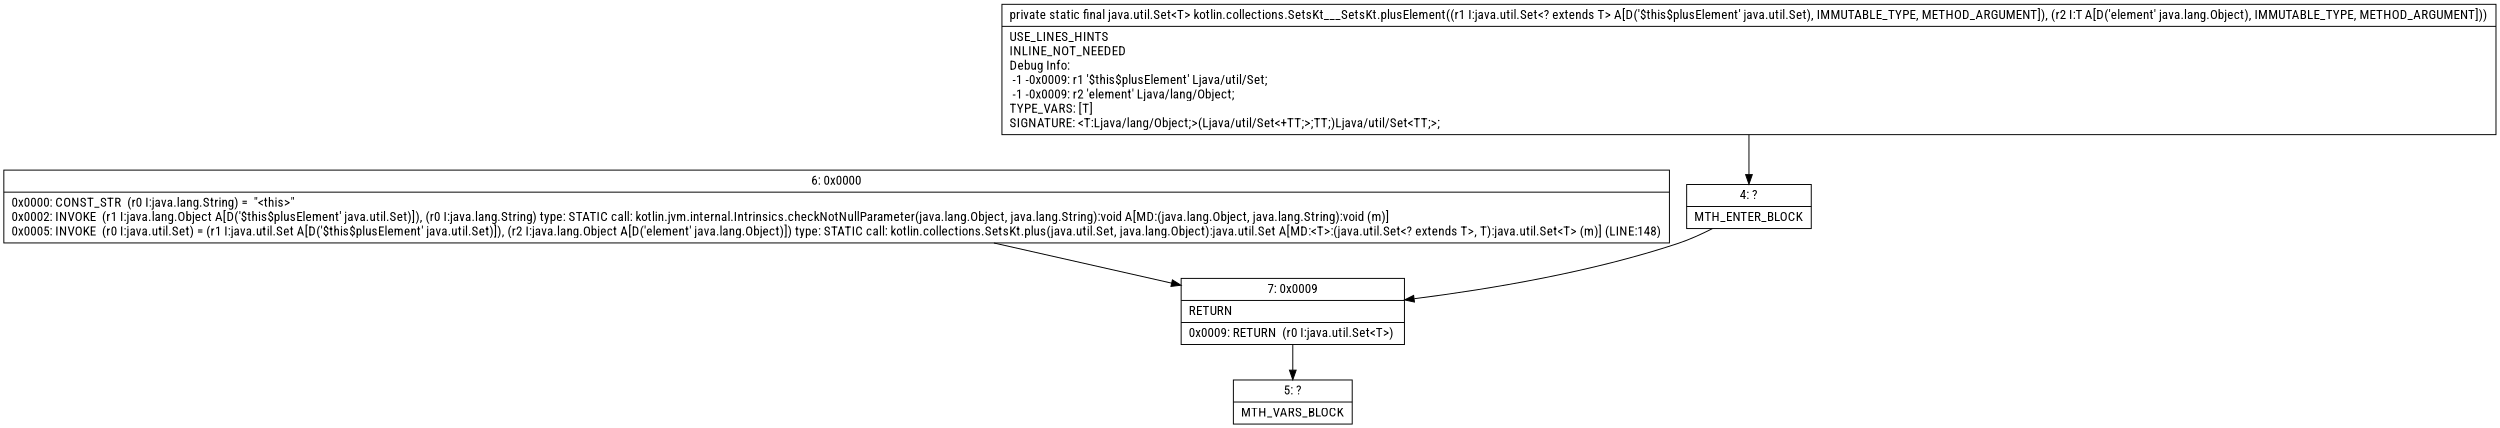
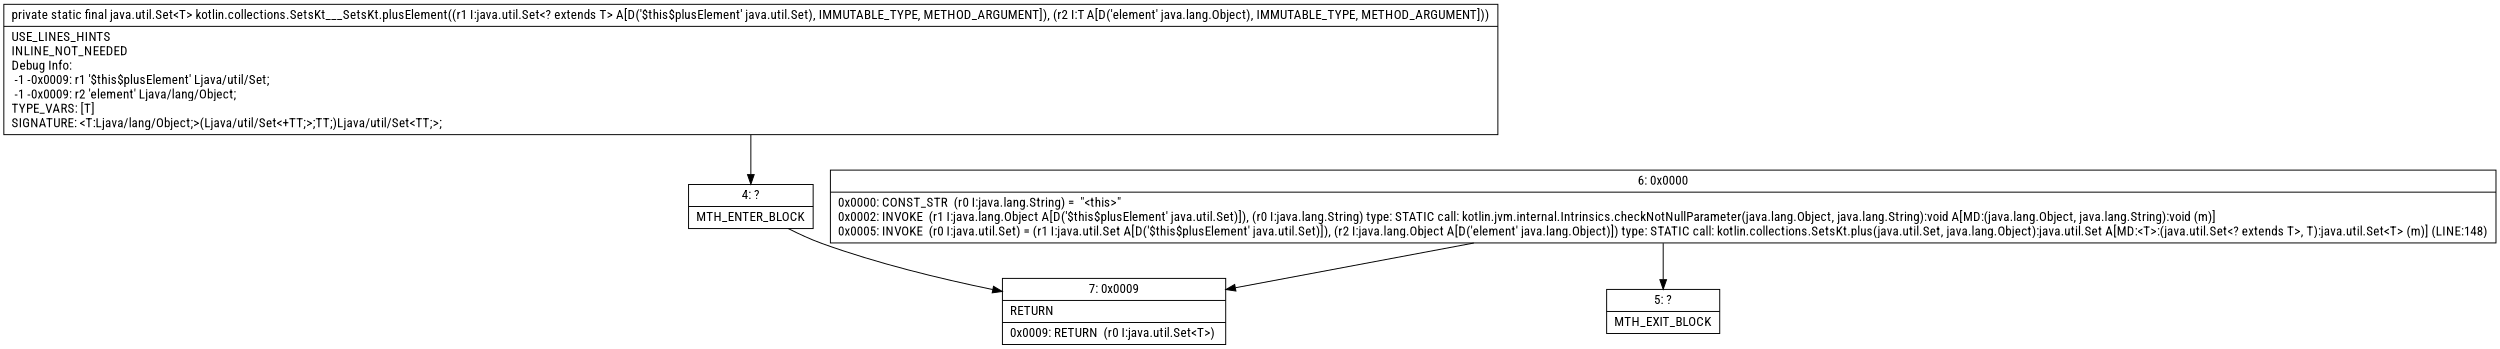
edge "7: 0x0009" -> "5: ?": now "6: 0x0000" -> "5: ?"
node "5: ?": text "MTH_VARS_BLOCK" -> "MTH_EXIT_BLOCK"
